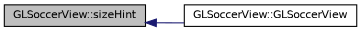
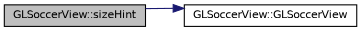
edge "GLSoccerView::GLSoccerView" -> "GLSoccerView::sizeHint": reversed
